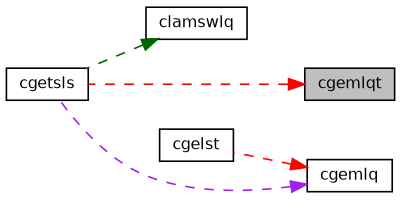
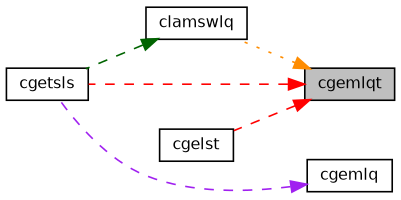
edge "clamswlq" -> "cgemlqt": added
edge "cgelst" -> "cgemlq": now "cgelst" -> "cgemlqt"
